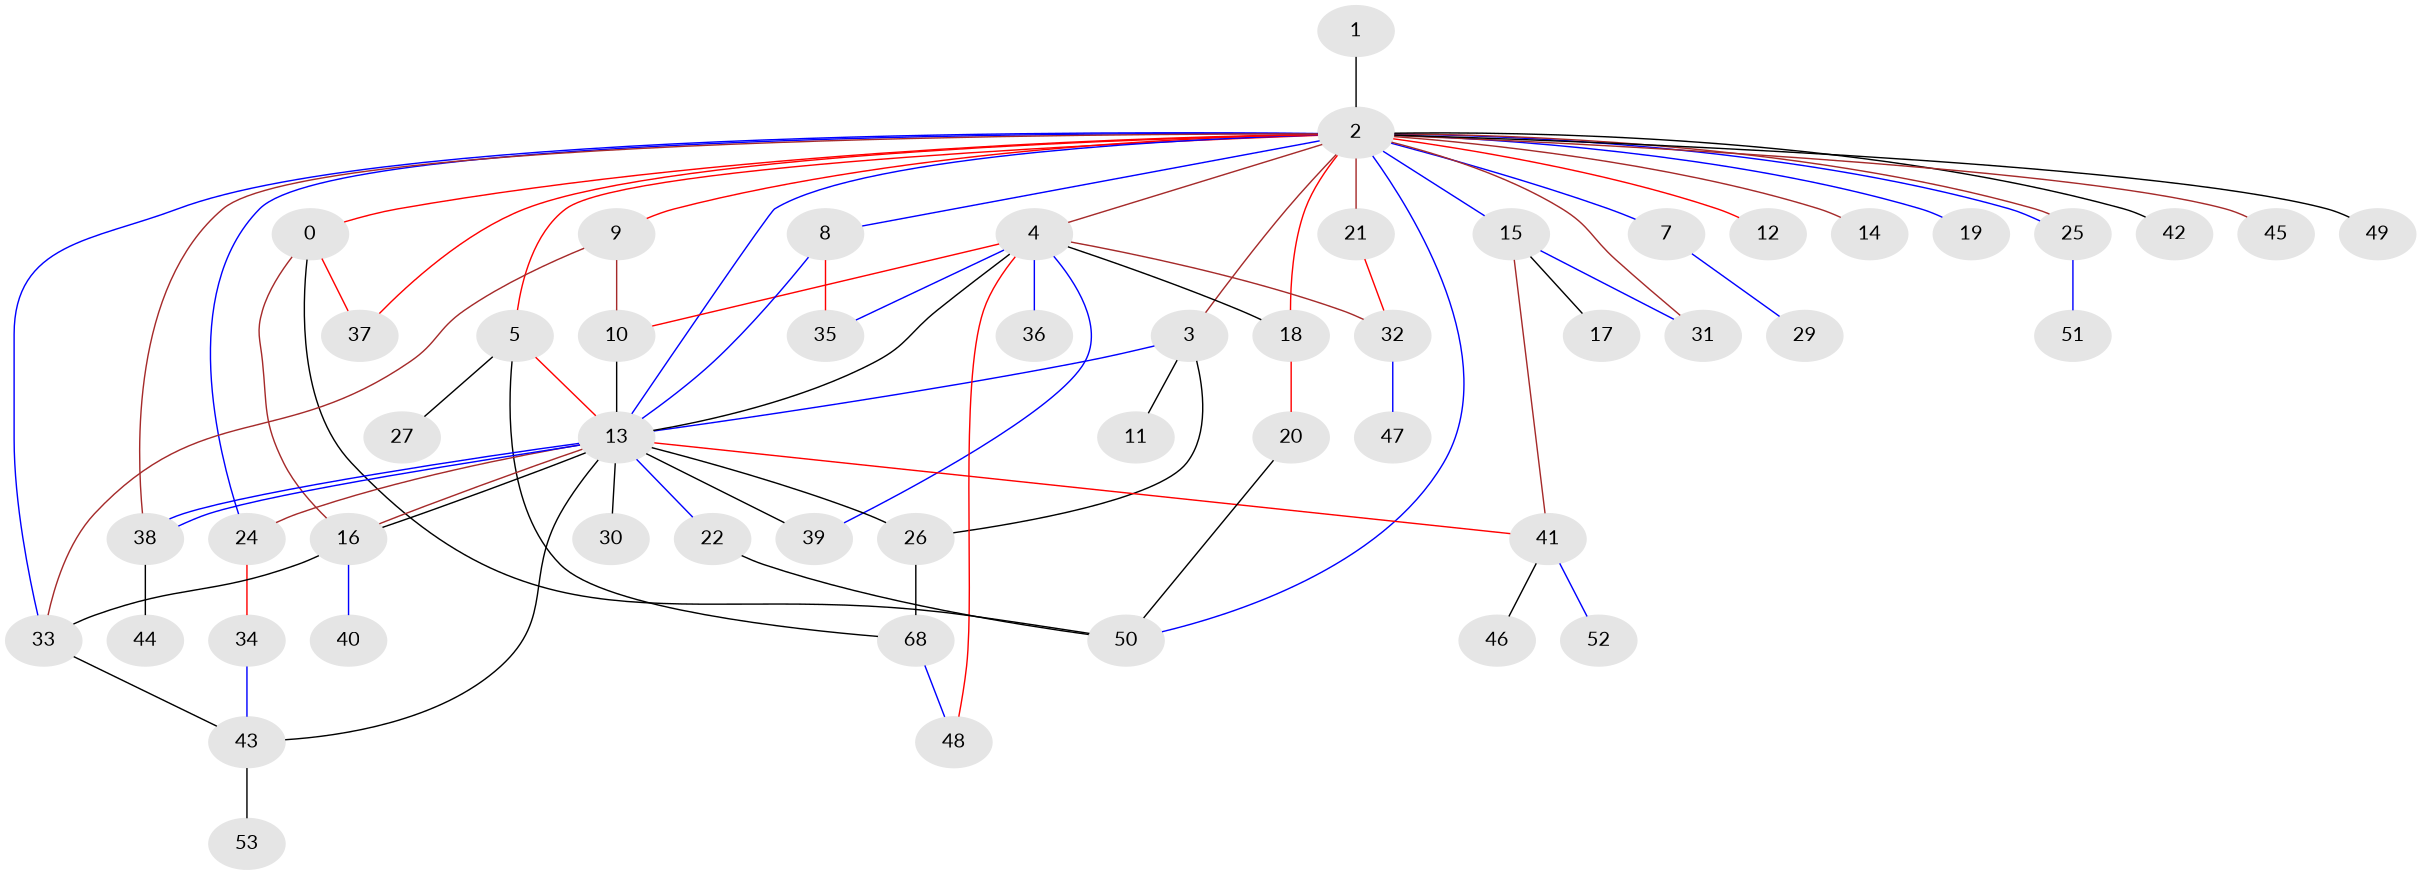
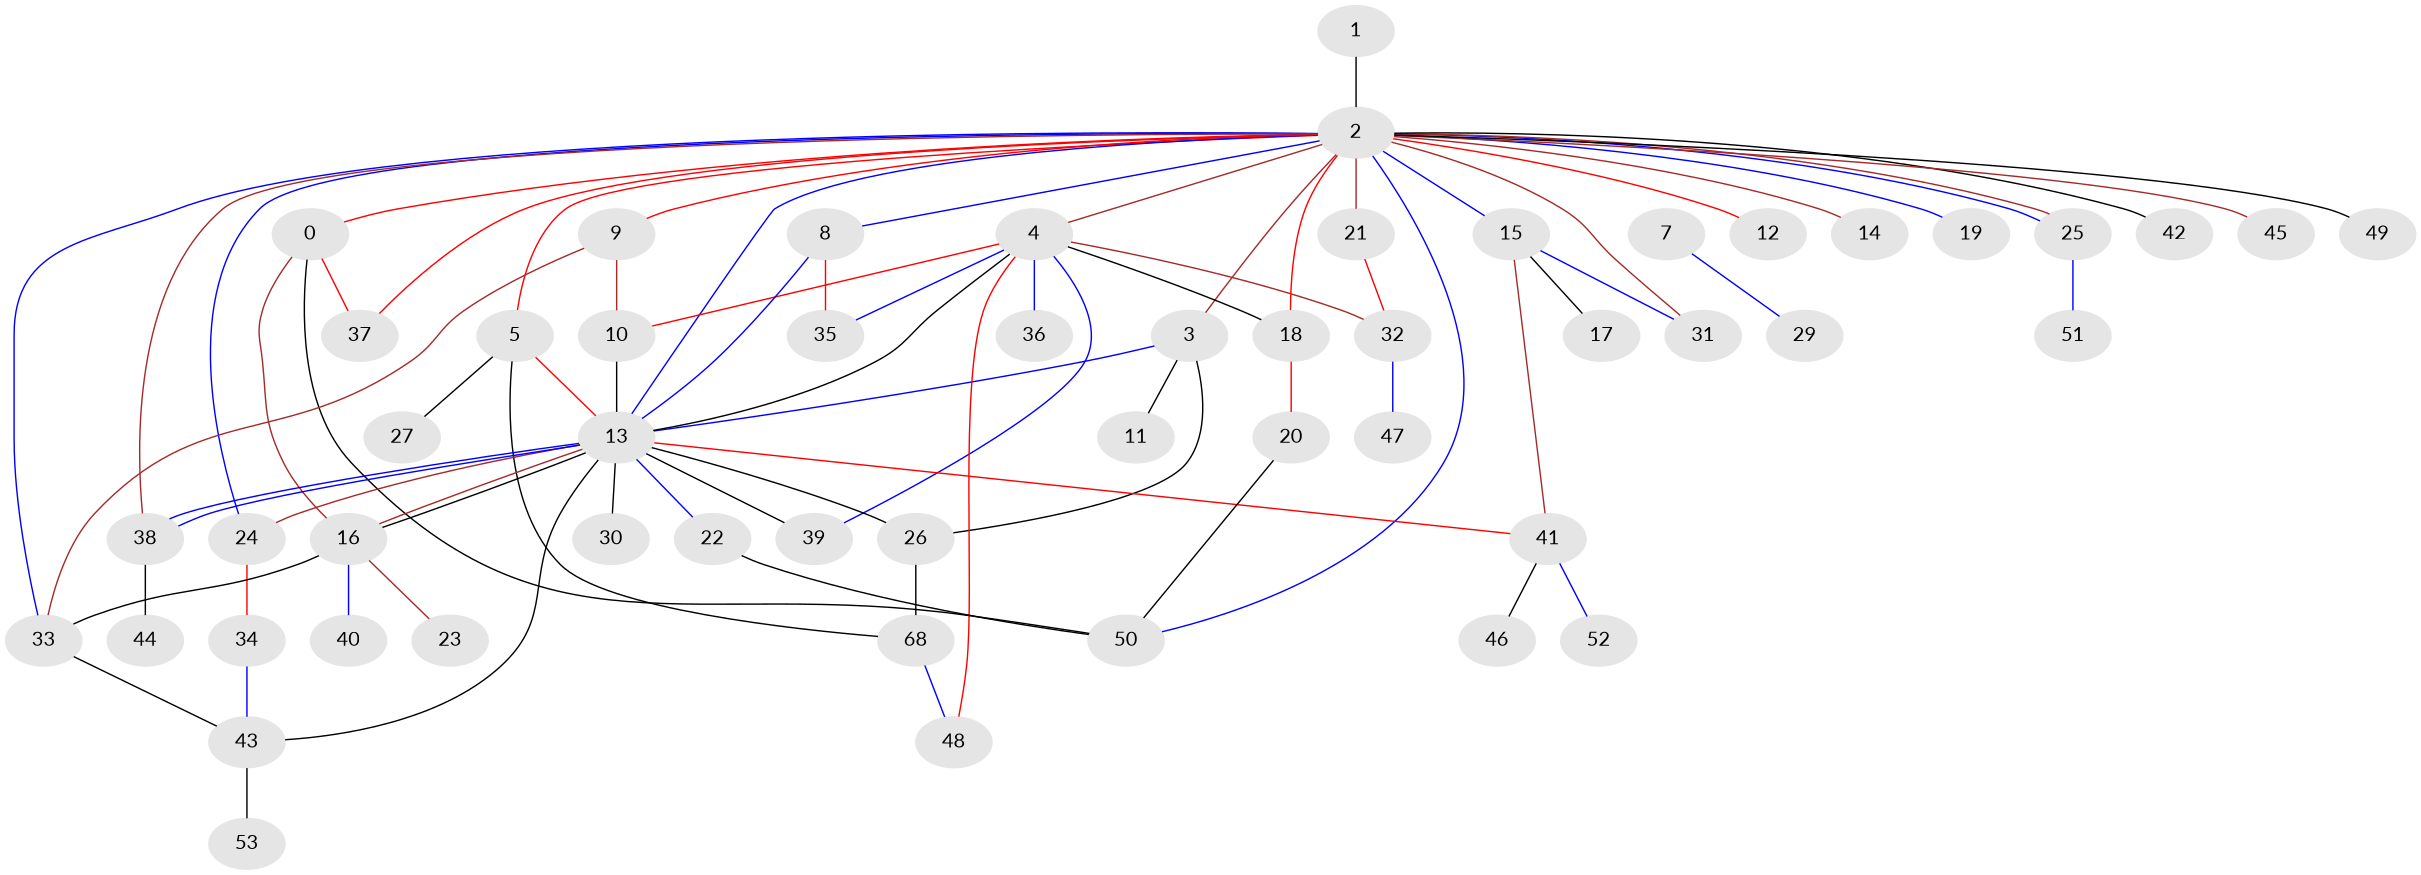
edge "2" -- "7": removed
node "23": added
